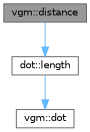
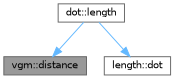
edge "vgm::distance" -> "dot::length": reversed
node "vgm::dot": label "vgm::dot" -> "length::dot"
